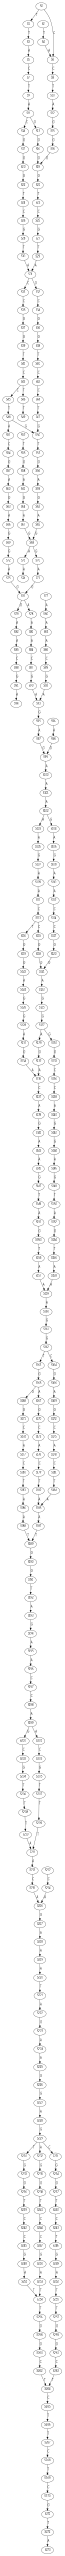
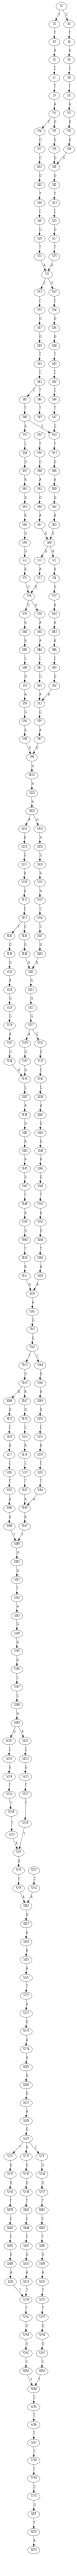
edge "S0" -> "S6": now "S0" -> "S2"
edge "S74" -> "S77": added, label "G"
edge "S94" -> "S96": added, label "G"
